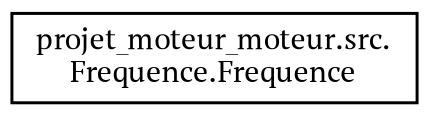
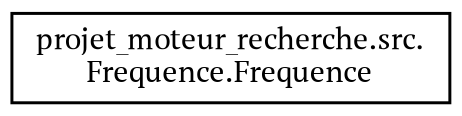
node "projet_moteur_moteur.src. Frequence.Frequence": label "projet_moteur_moteur.src. Frequence.Frequence" -> "projet_moteur_recherche.src. Frequence.Frequence"
